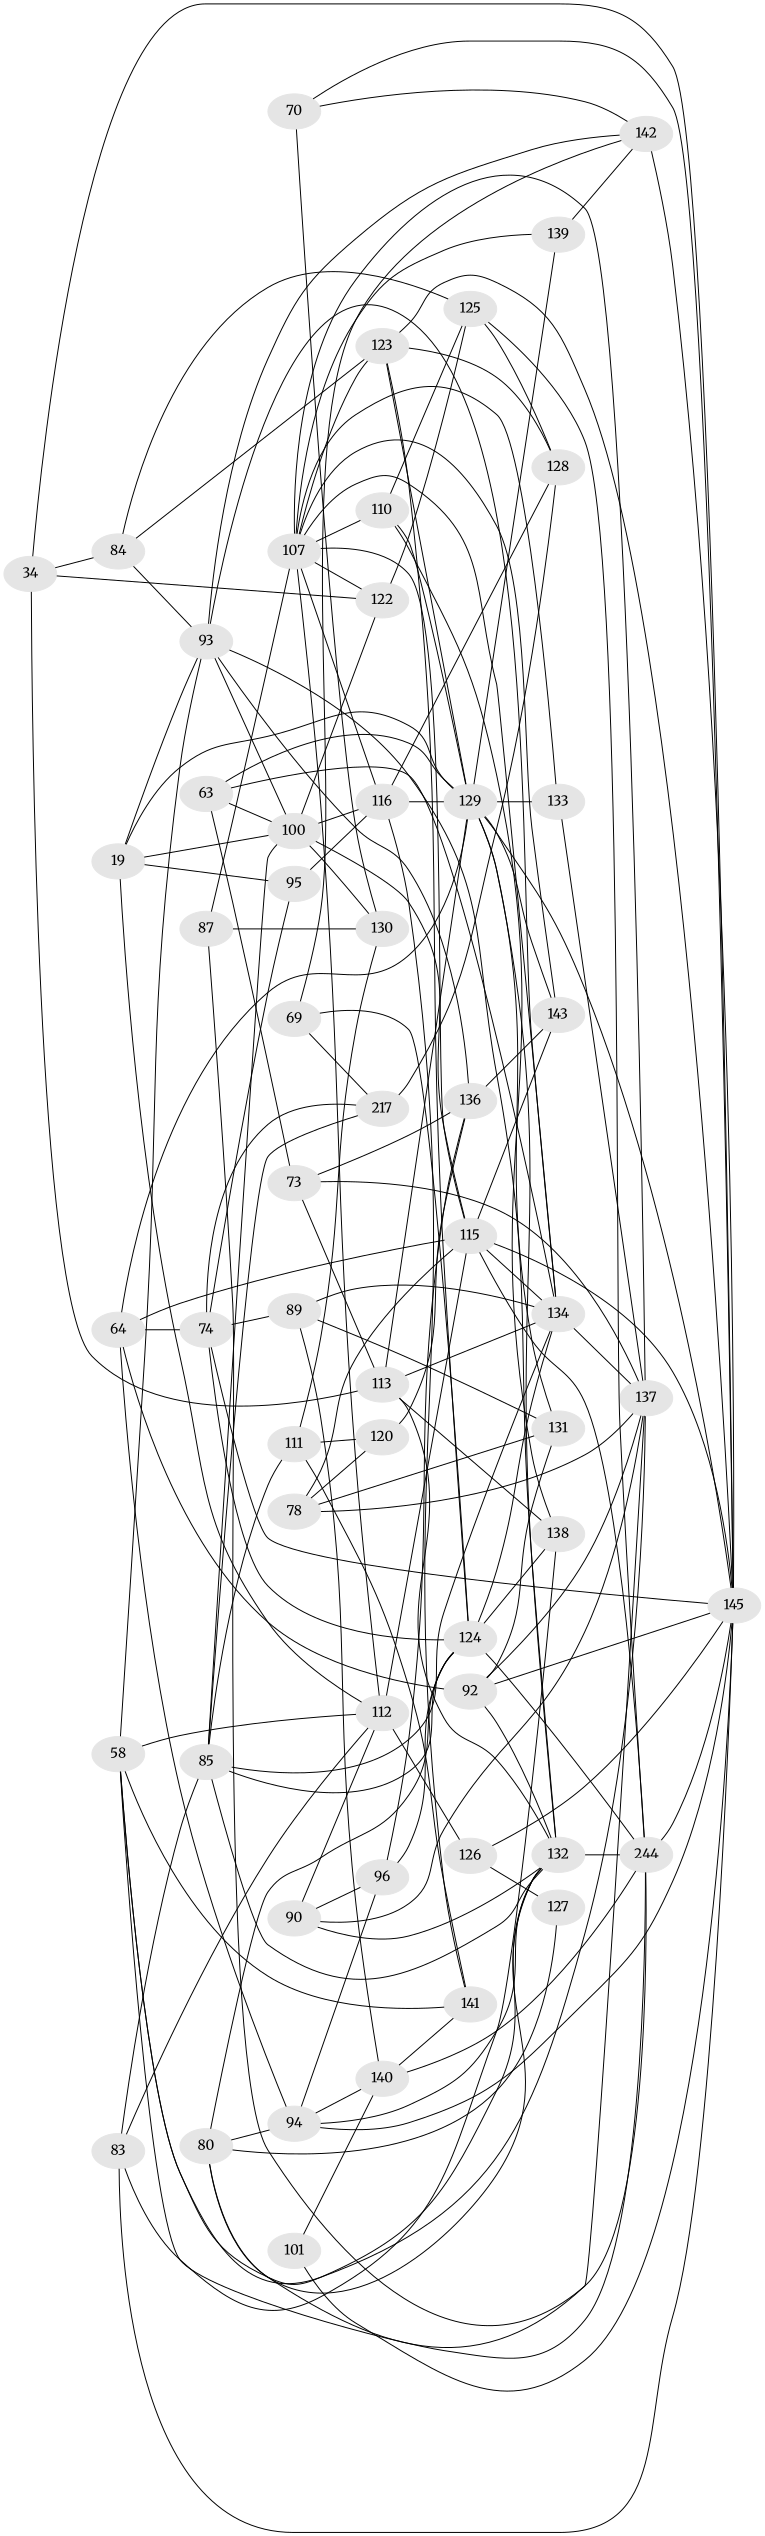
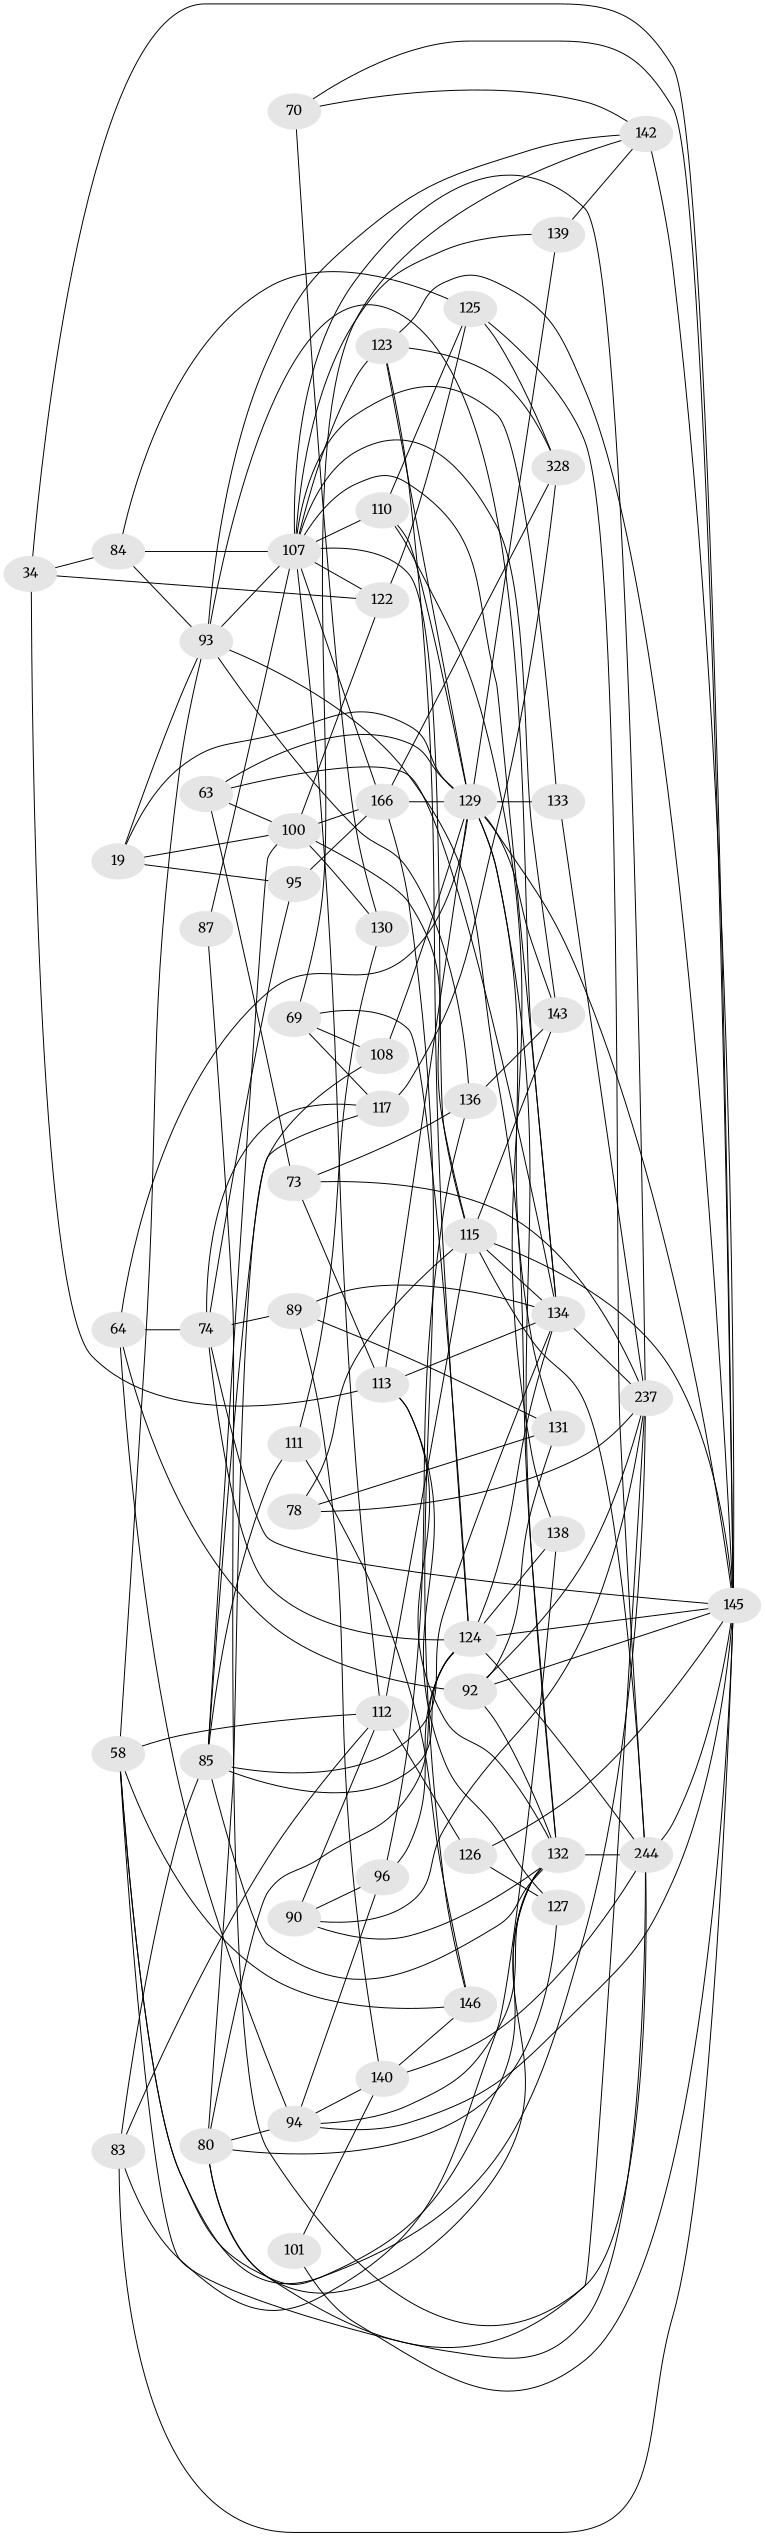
edge "123" -- "84": now "107" -- "84"
node "128": label "128" -> "328"
edge "93" -- "100": now "93" -- "107"
node "116": label "116" -> "166"
edge "87" -- "130": removed
node "108": added
node "217": label "217" -> "117"
edge "115" -- "64": removed
edge "19" -- "112": removed
node "137": label "137" -> "237"
node "120": removed
edge "113" -- "138": now "113" -- "127"
edge "145" -- "124": added
node "141": label "141" -> "146"
